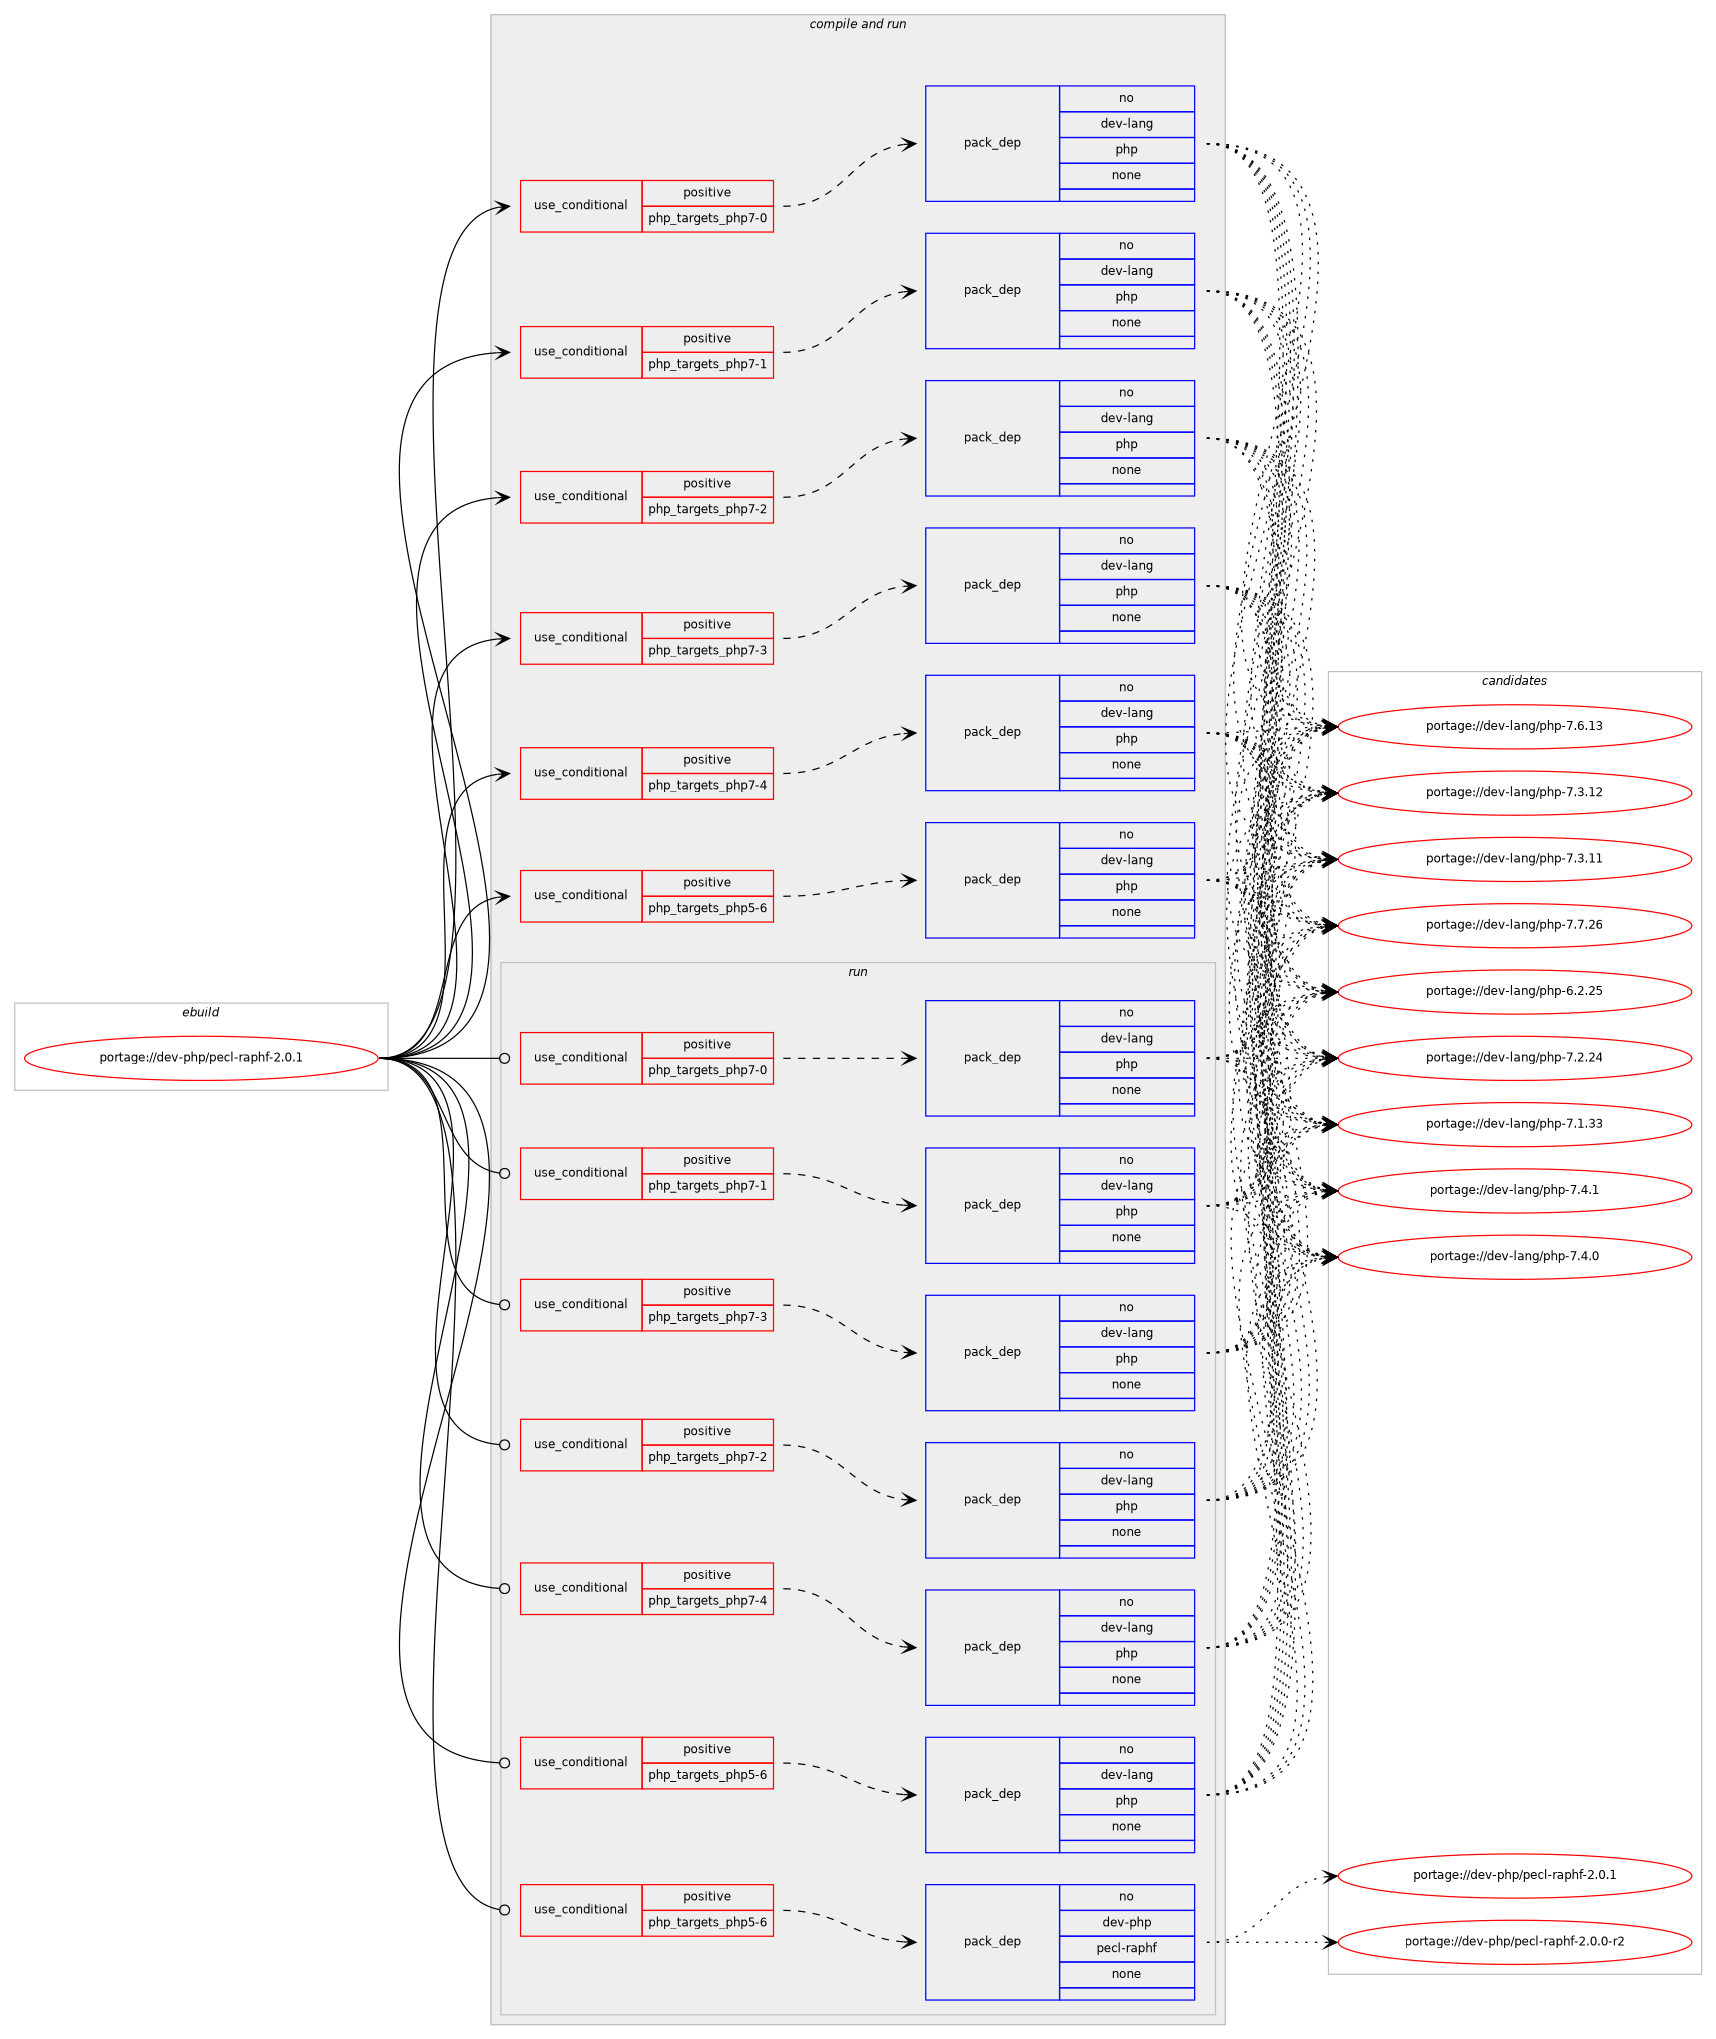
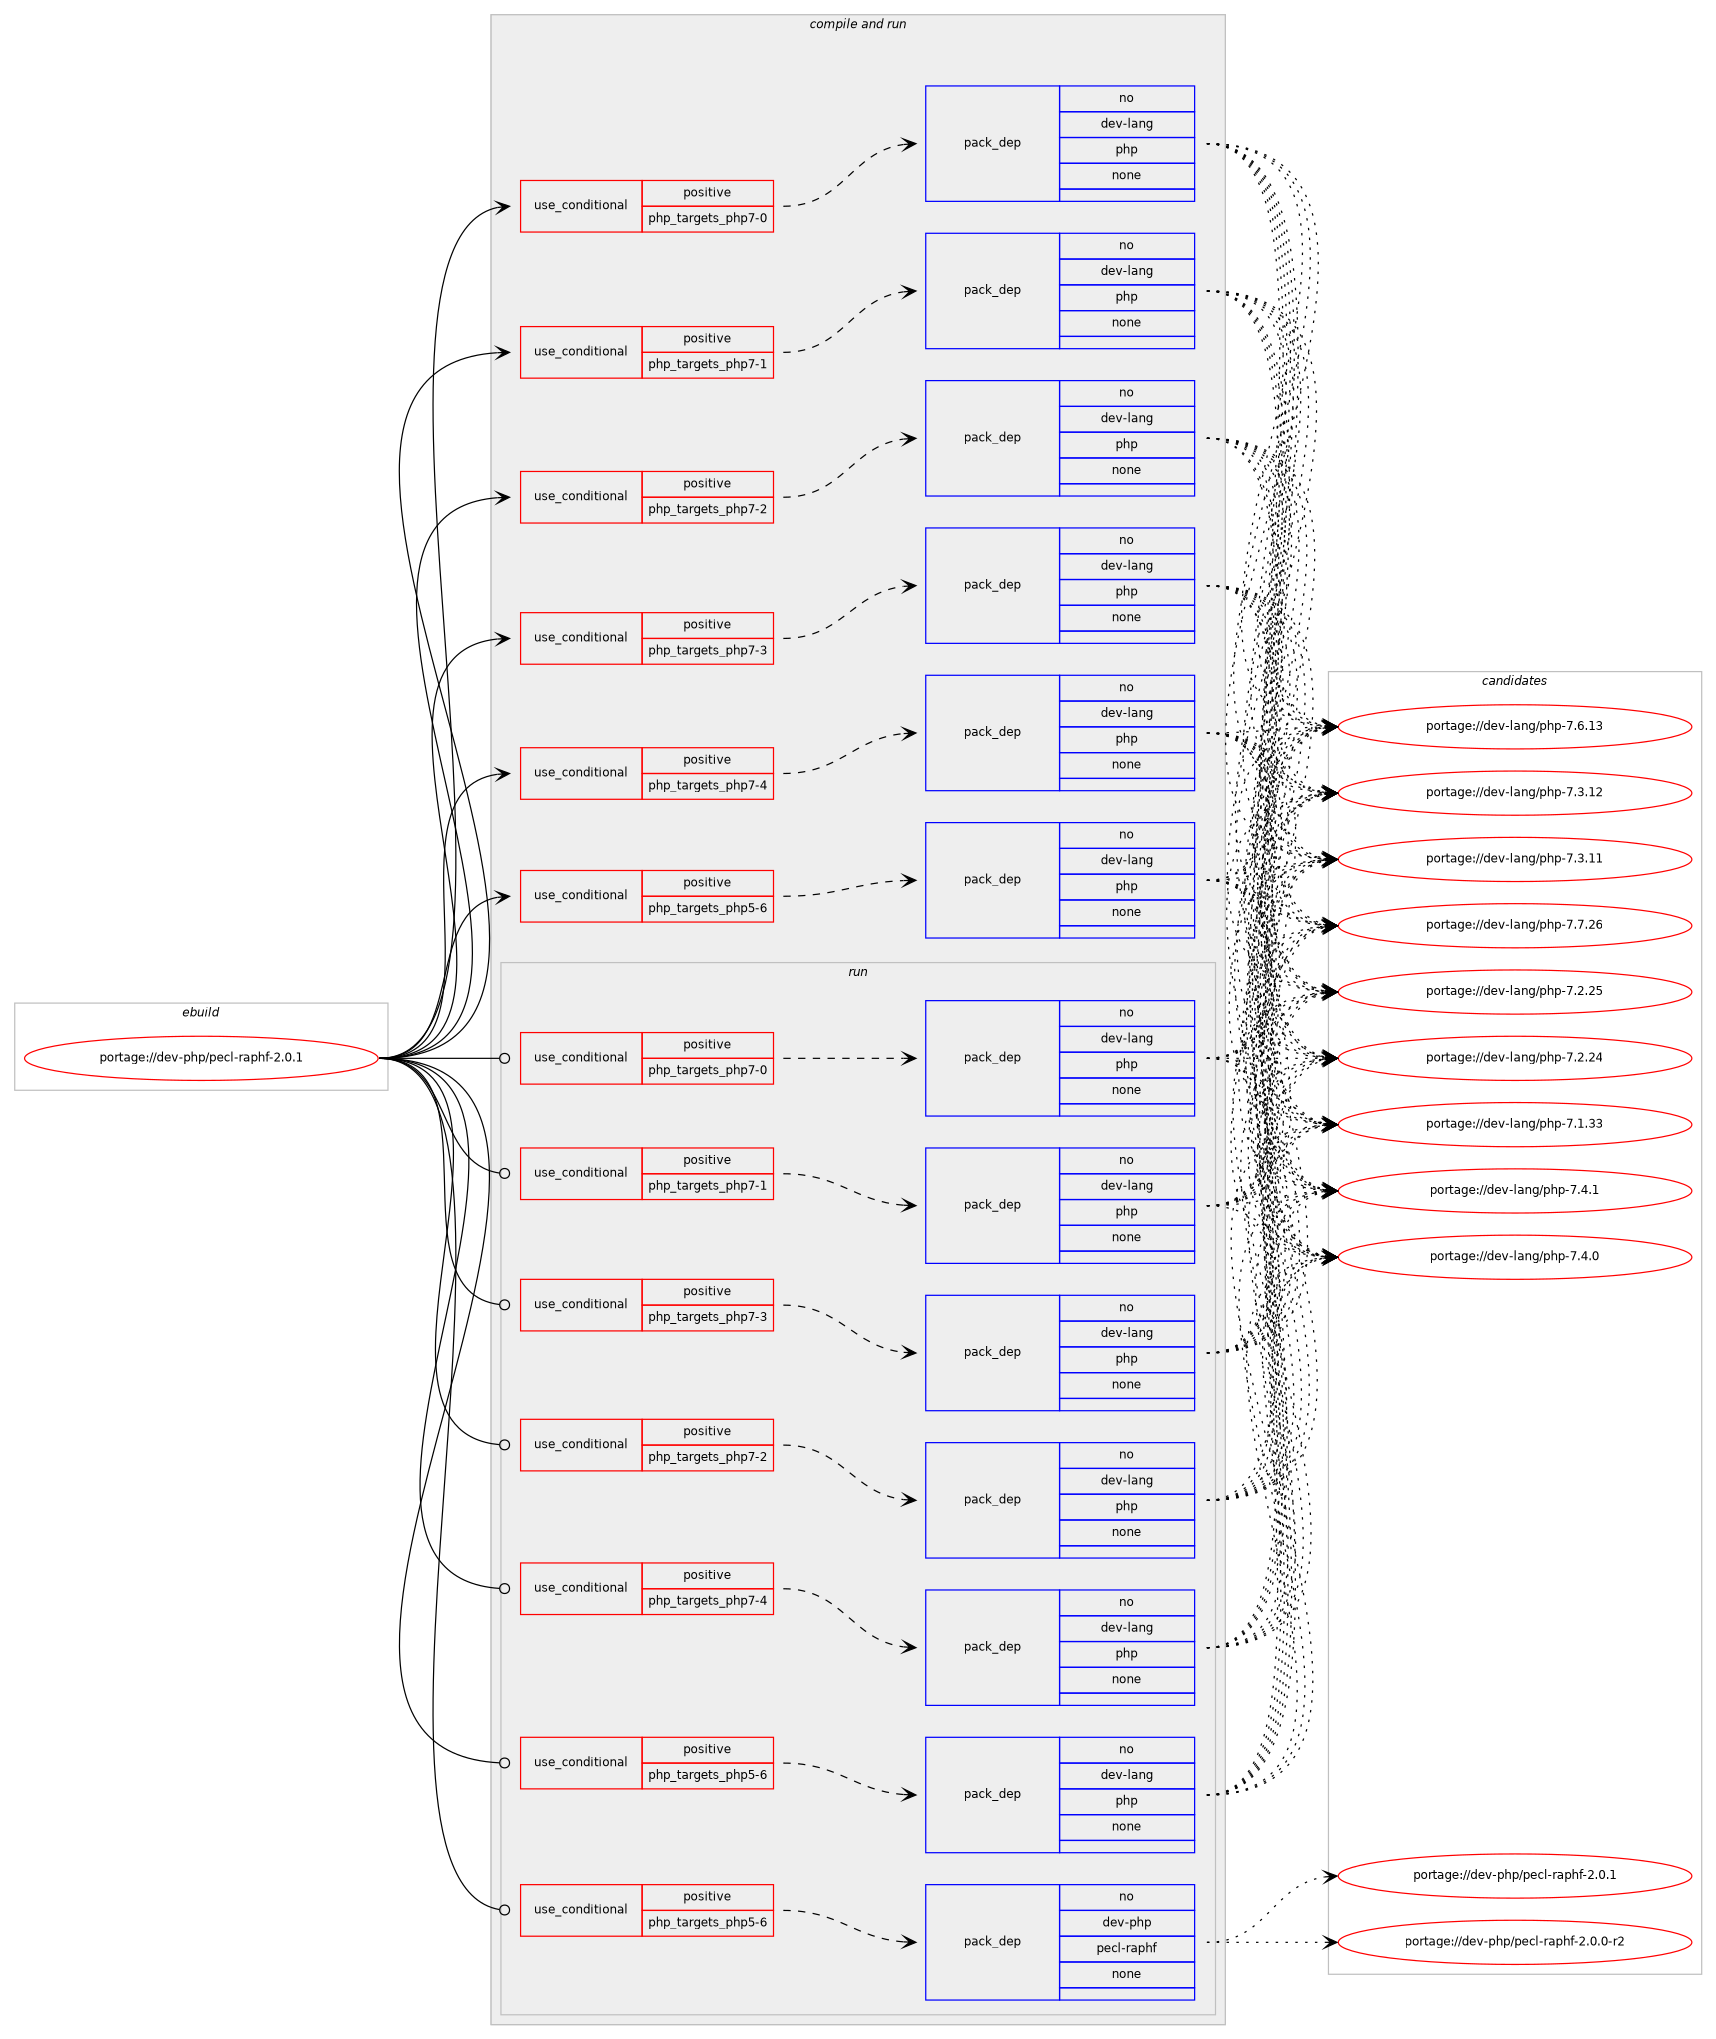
node "portage://dev-lang/php-6.2.25": label "portage://dev-lang/php-6.2.25" -> "portage://dev-lang/php-7.2.25"
